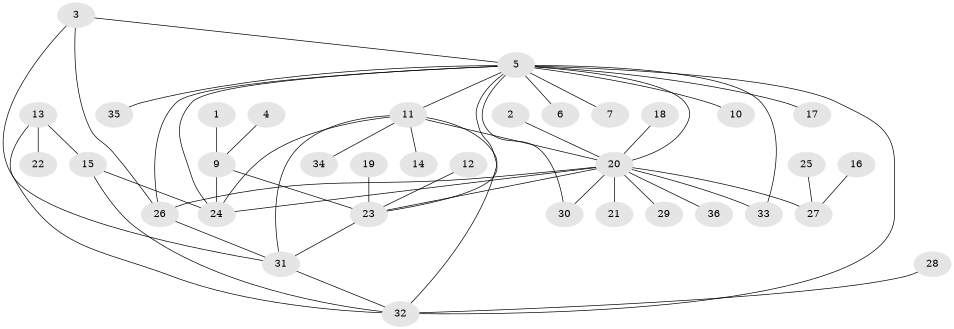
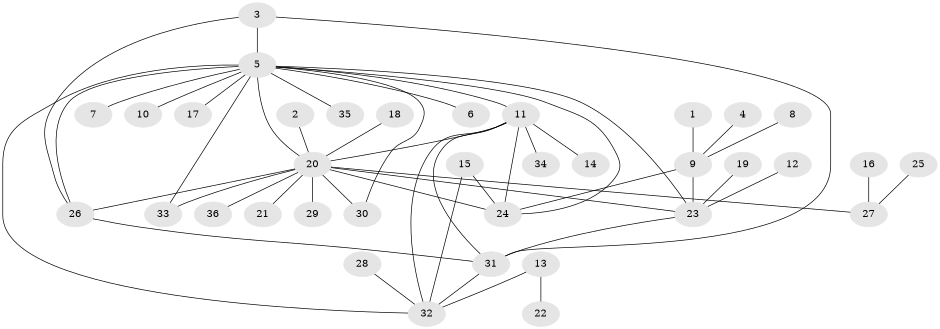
node "8": added
edge "13" -- "15": removed
